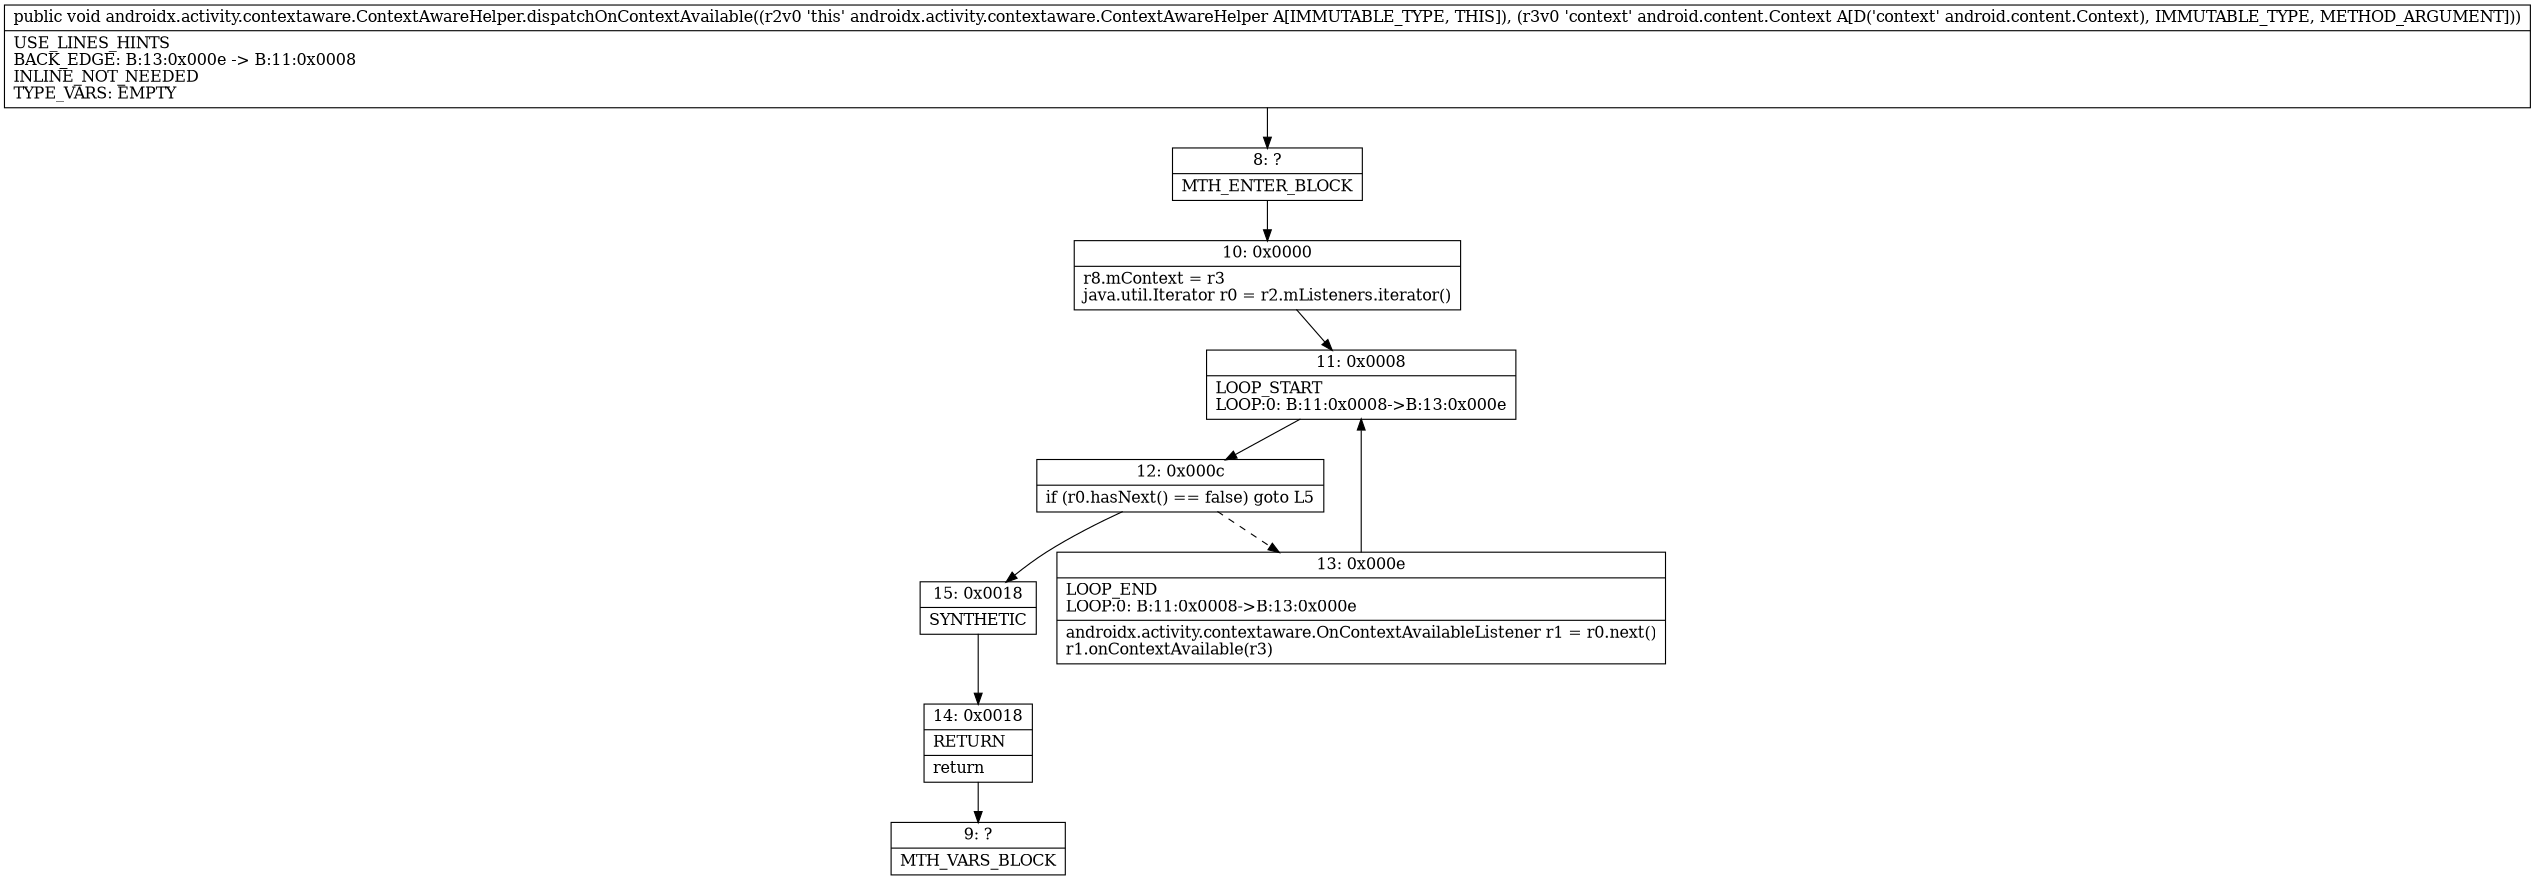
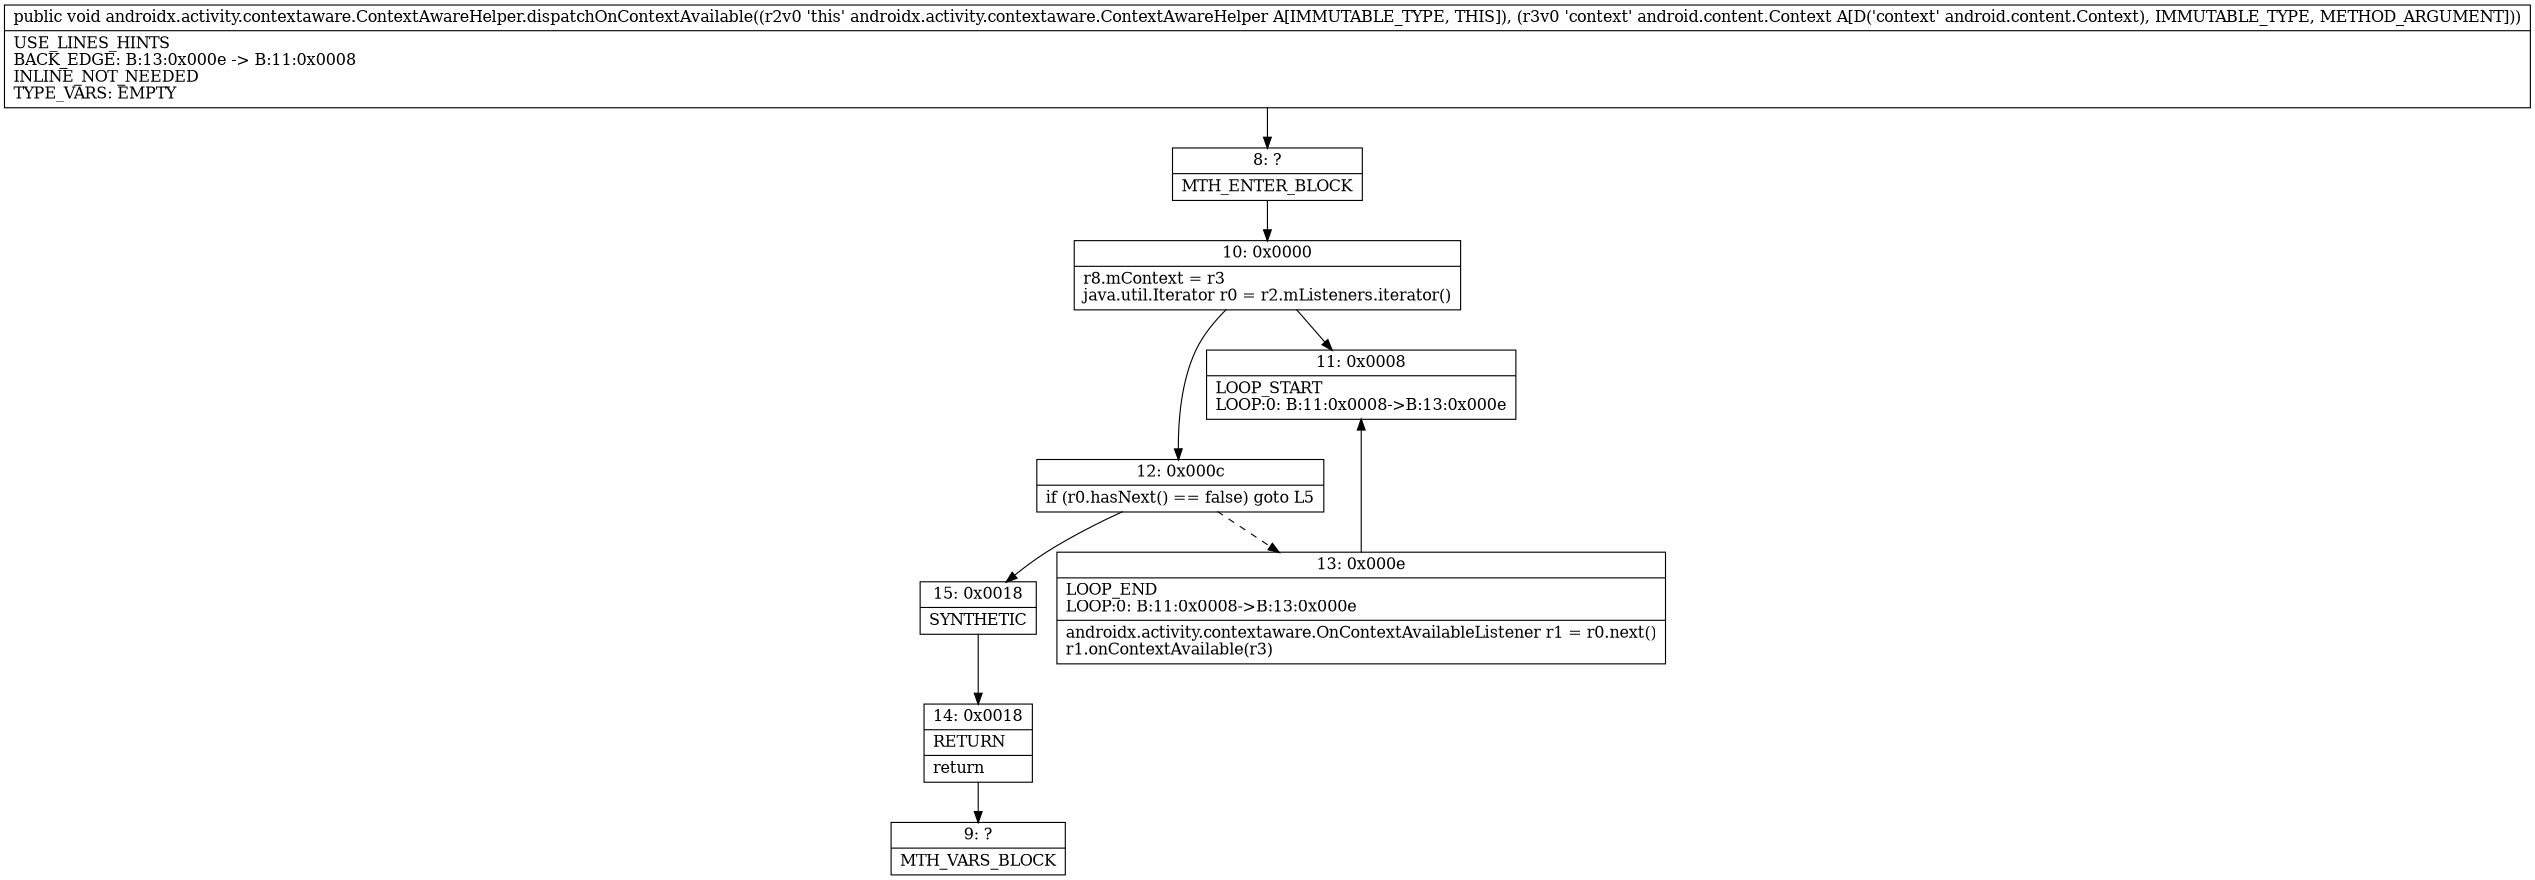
edge "11: 0x0008" -> "12: 0x000c": now "10: 0x0000" -> "12: 0x000c"
